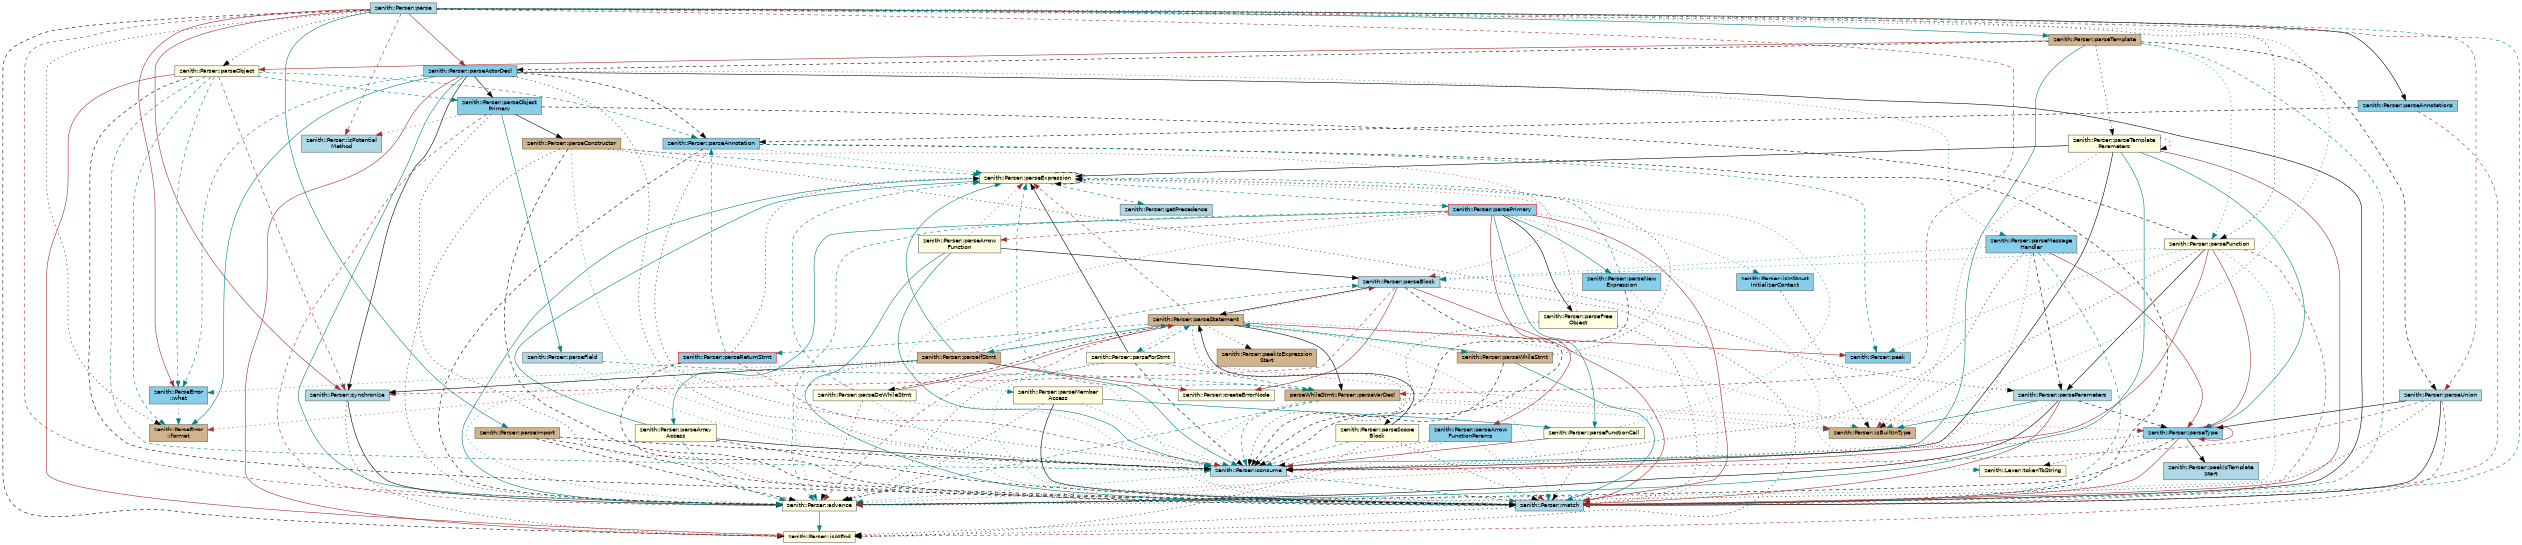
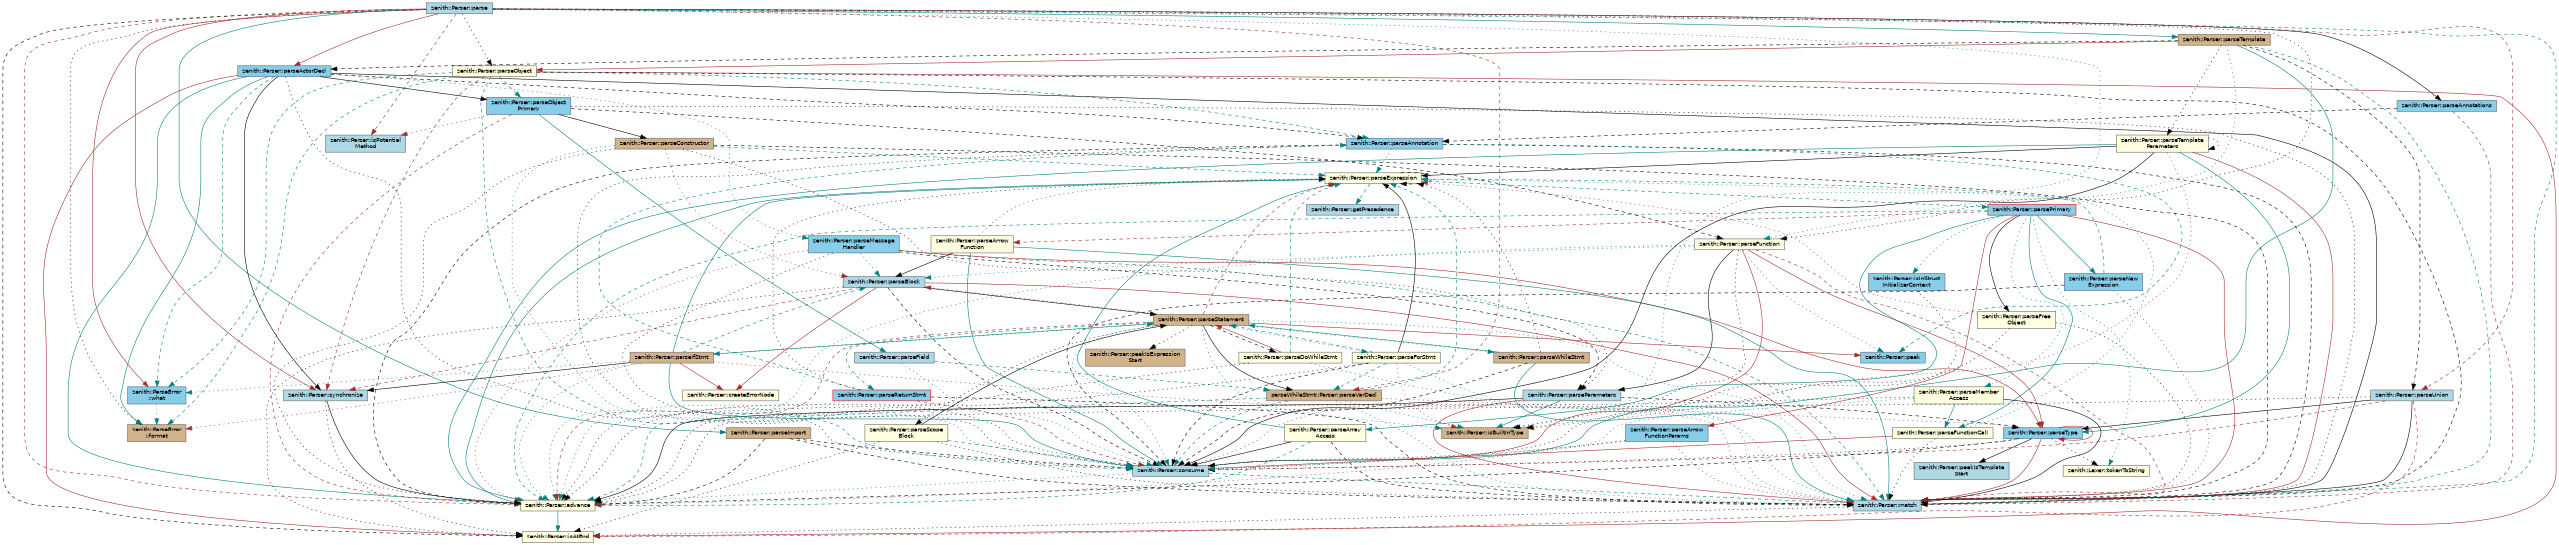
edge "zenith::Parser::parseDoWhileStmt" -> "zenith::Parser::consume": now "zenith::Parser::parseStatement" -> "zenith::Parser::consume"
